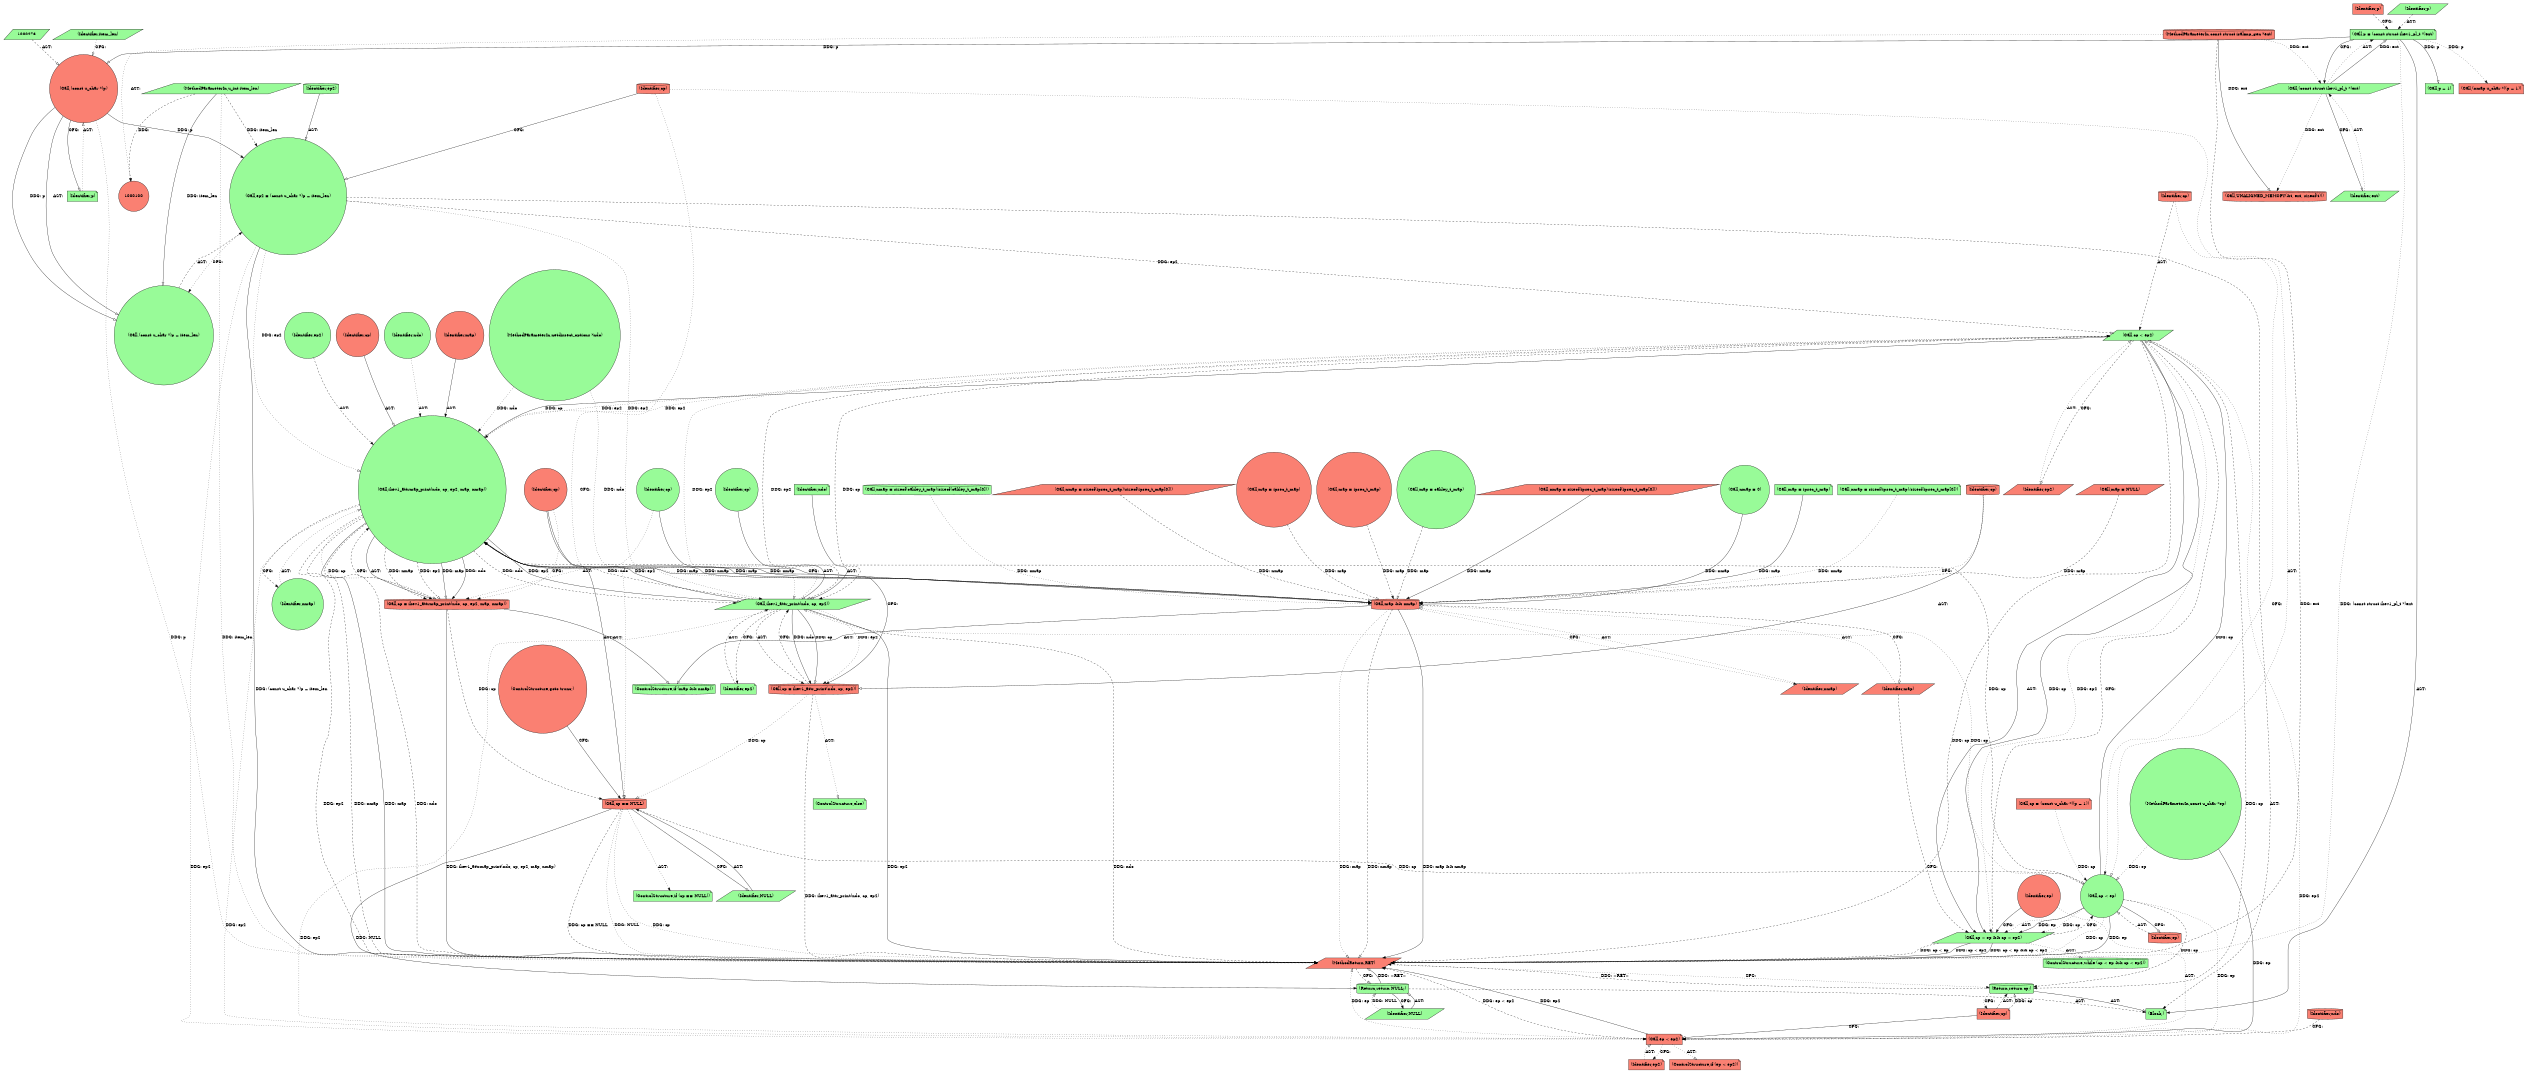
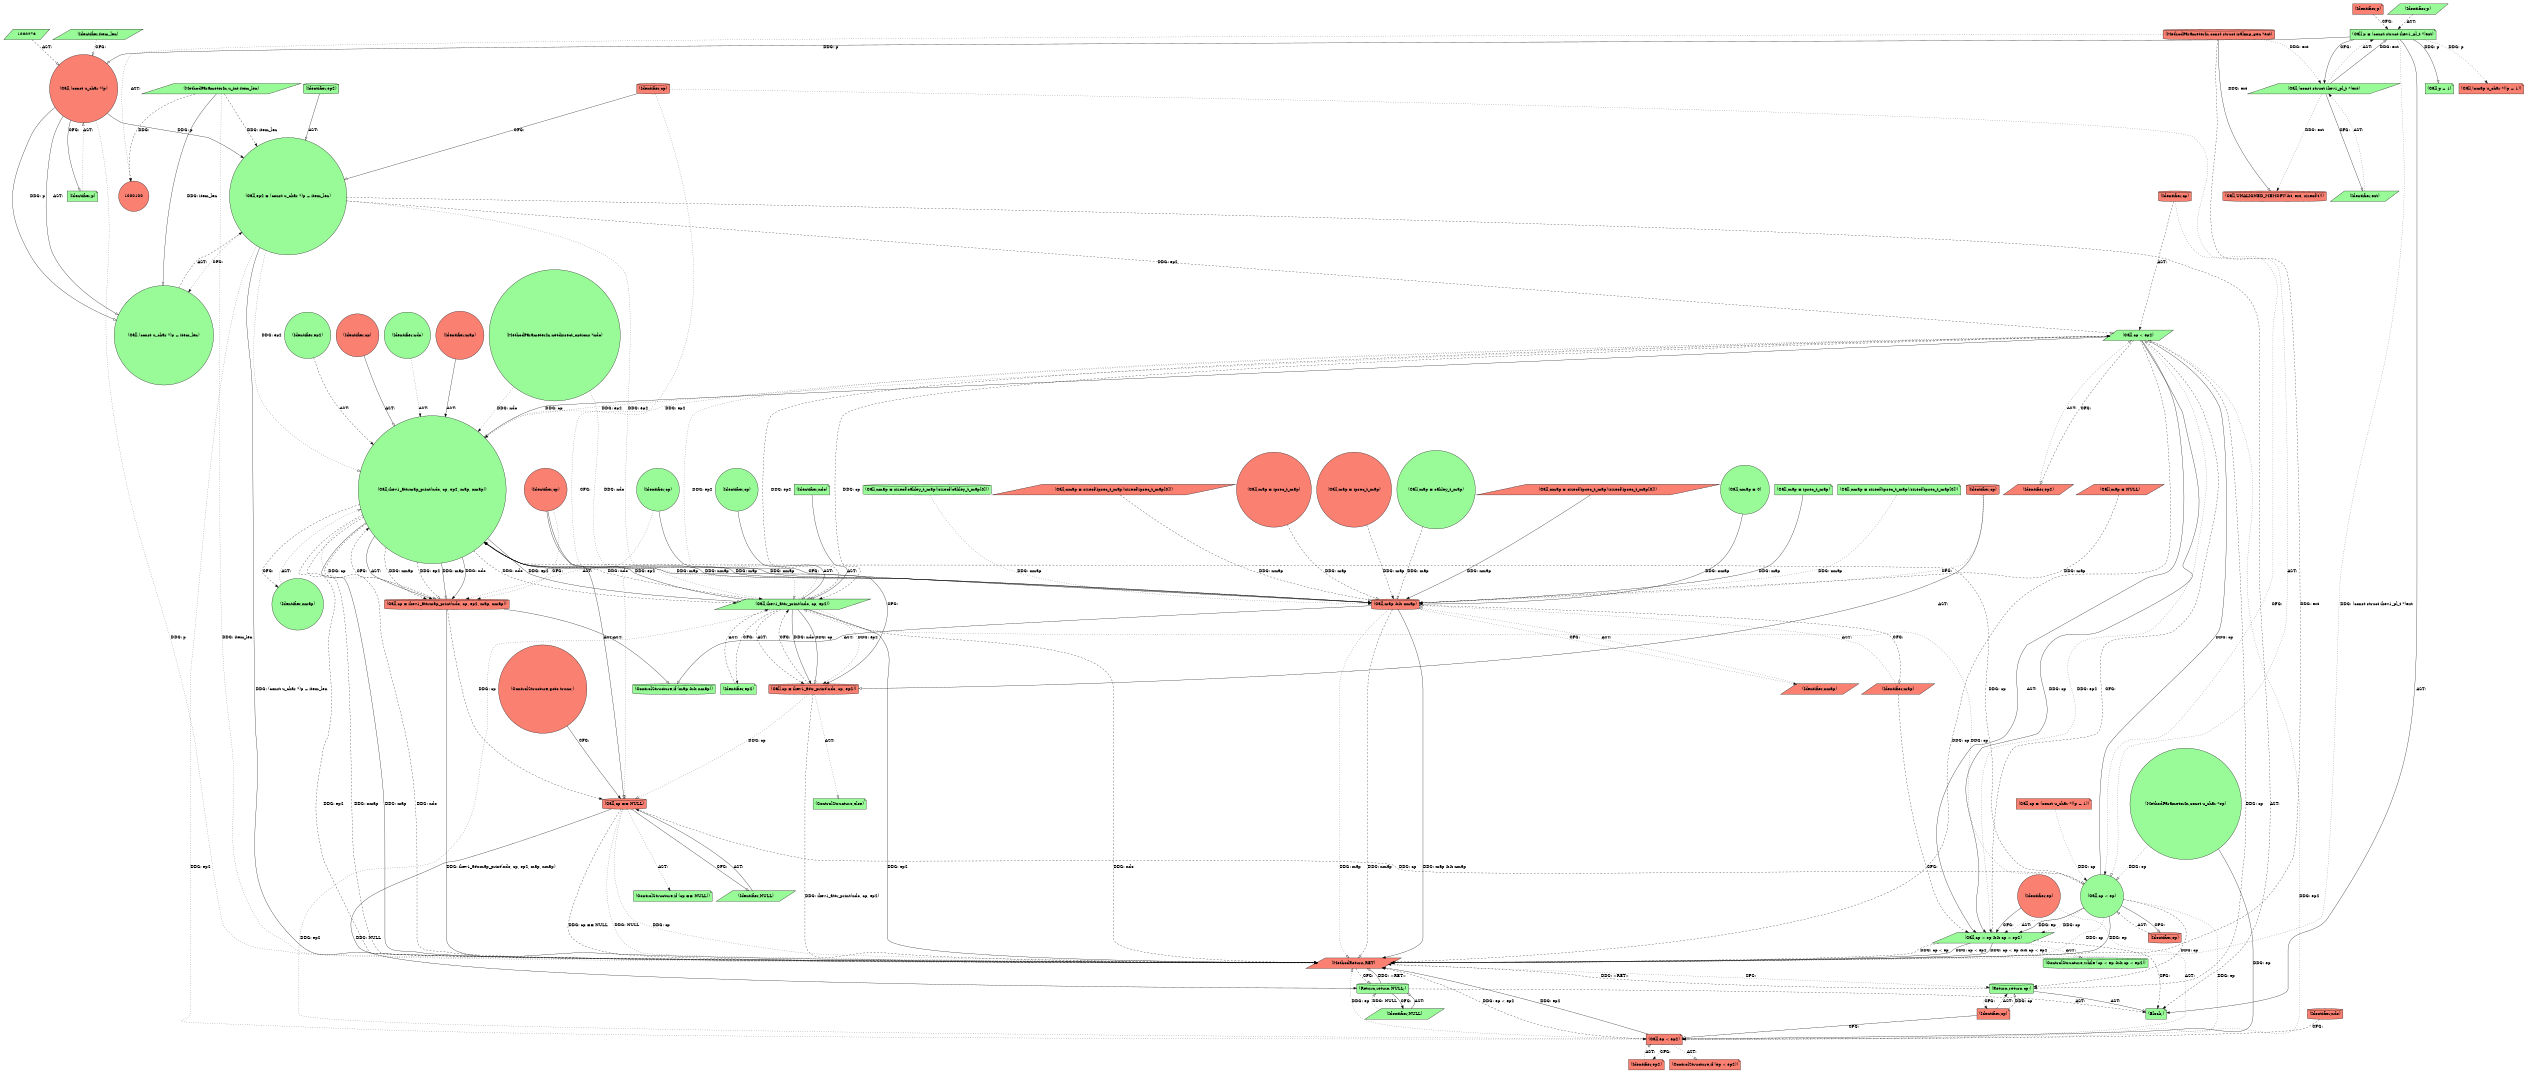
edge "(Call,cp < ep && cp < ep2)" -> "(Call,cp < ep)": now "(Call,cp < ep && cp < ep2)" -> "(Block,)"
edge "(Call,ikev1_attrmap_print(ndo, cp, ep2, map, nmap))" -> "(Call,ep < ep2)": removed, label "DDG: ep2"
